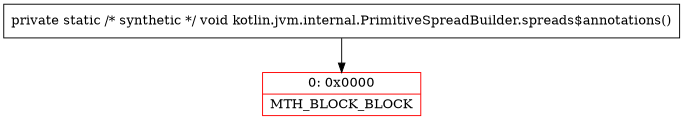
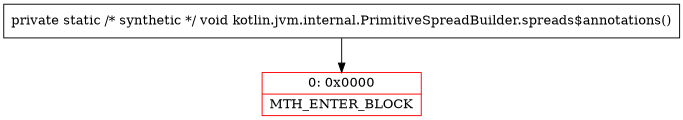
node "0: 0x0000": text "MTH_BLOCK_BLOCK" -> "MTH_ENTER_BLOCK"
